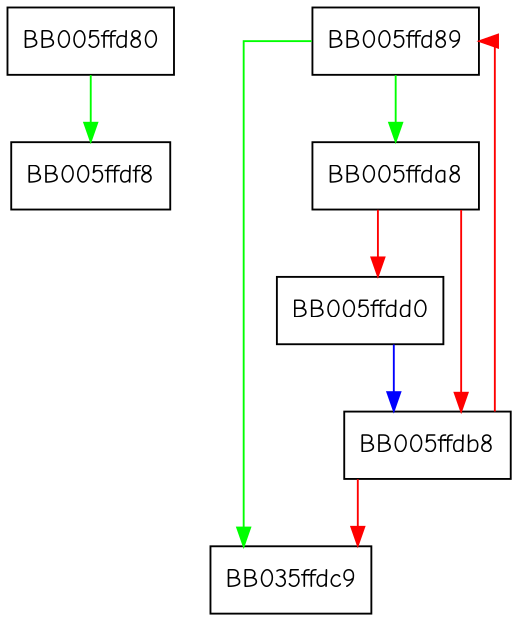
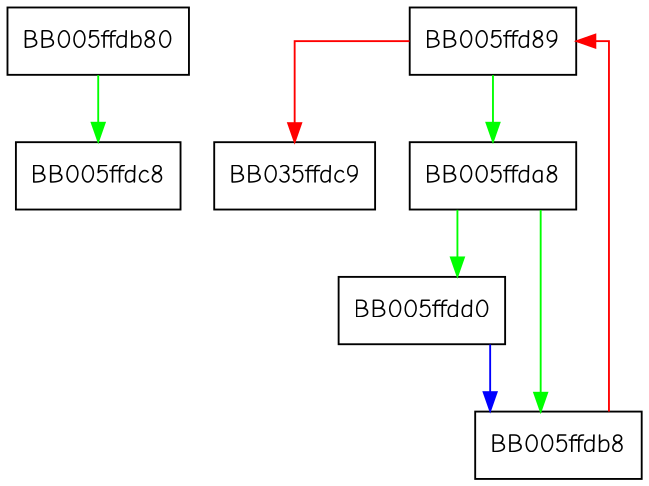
node "BB005ffd80": label "BB005ffd80" -> "BB005ffdb80"
node "BB005ffdf8": label "BB005ffdf8" -> "BB005ffdc8"
edge "BB005ffda8" -> "BB005ffdd0": color red -> green
edge "BB005ffd89" -> "BB035ffdc9": color green -> red
edge "BB005ffda8" -> "BB005ffdb8": color red -> green
edge "BB005ffdb8" -> "BB035ffdc9": removed
